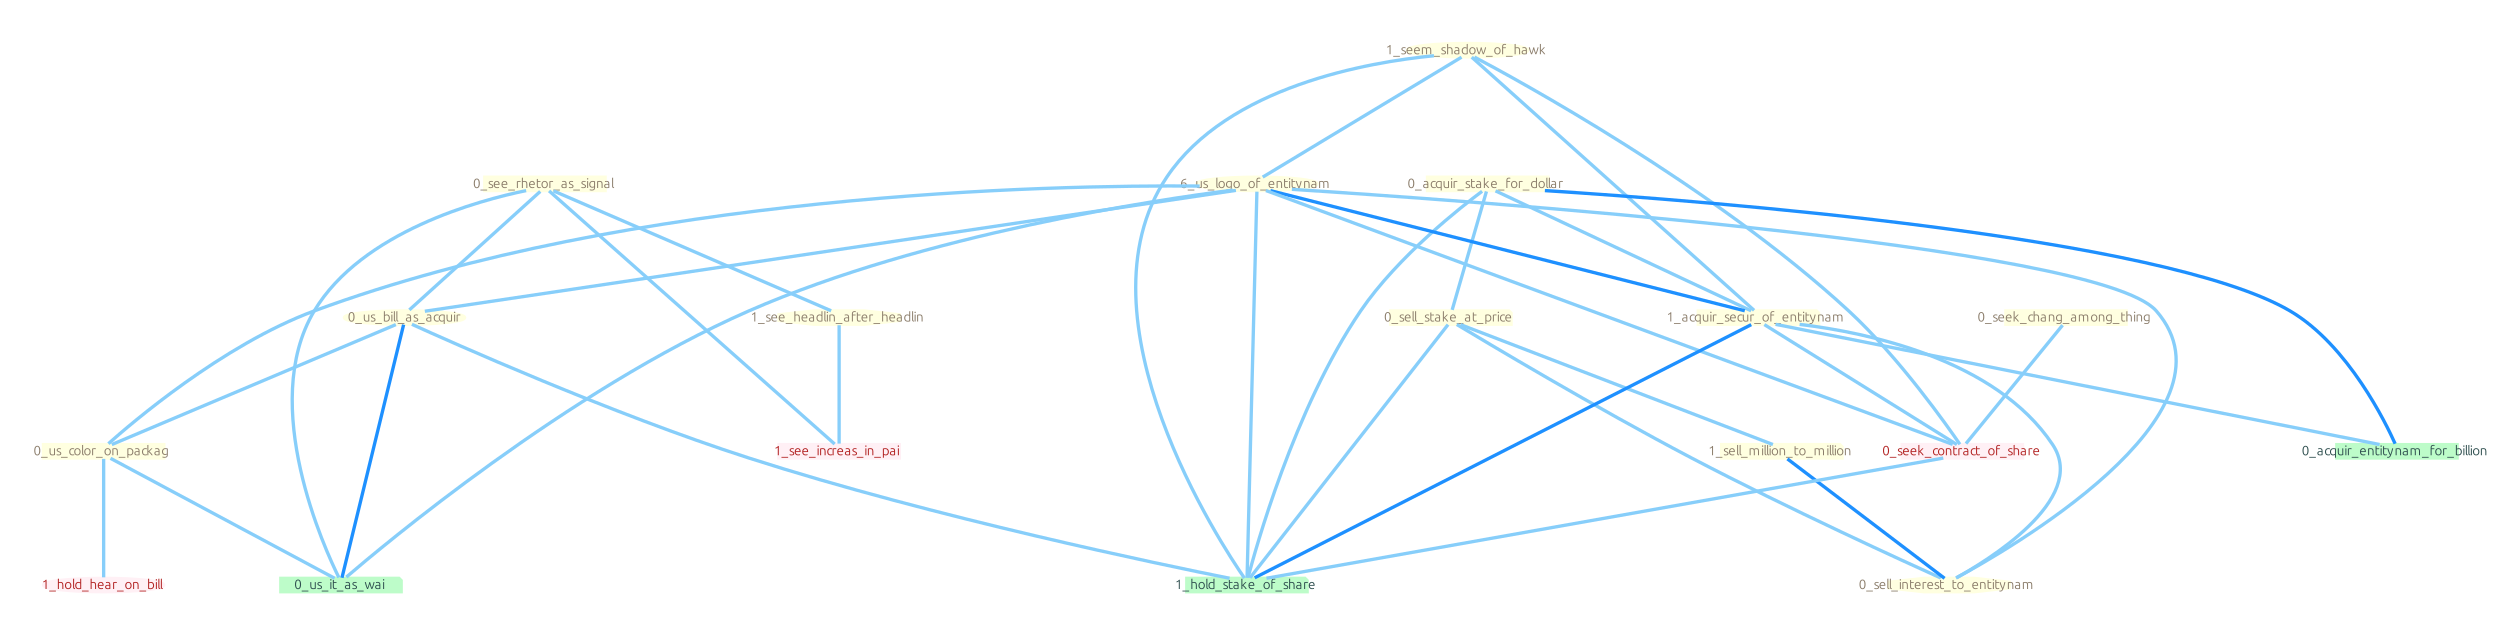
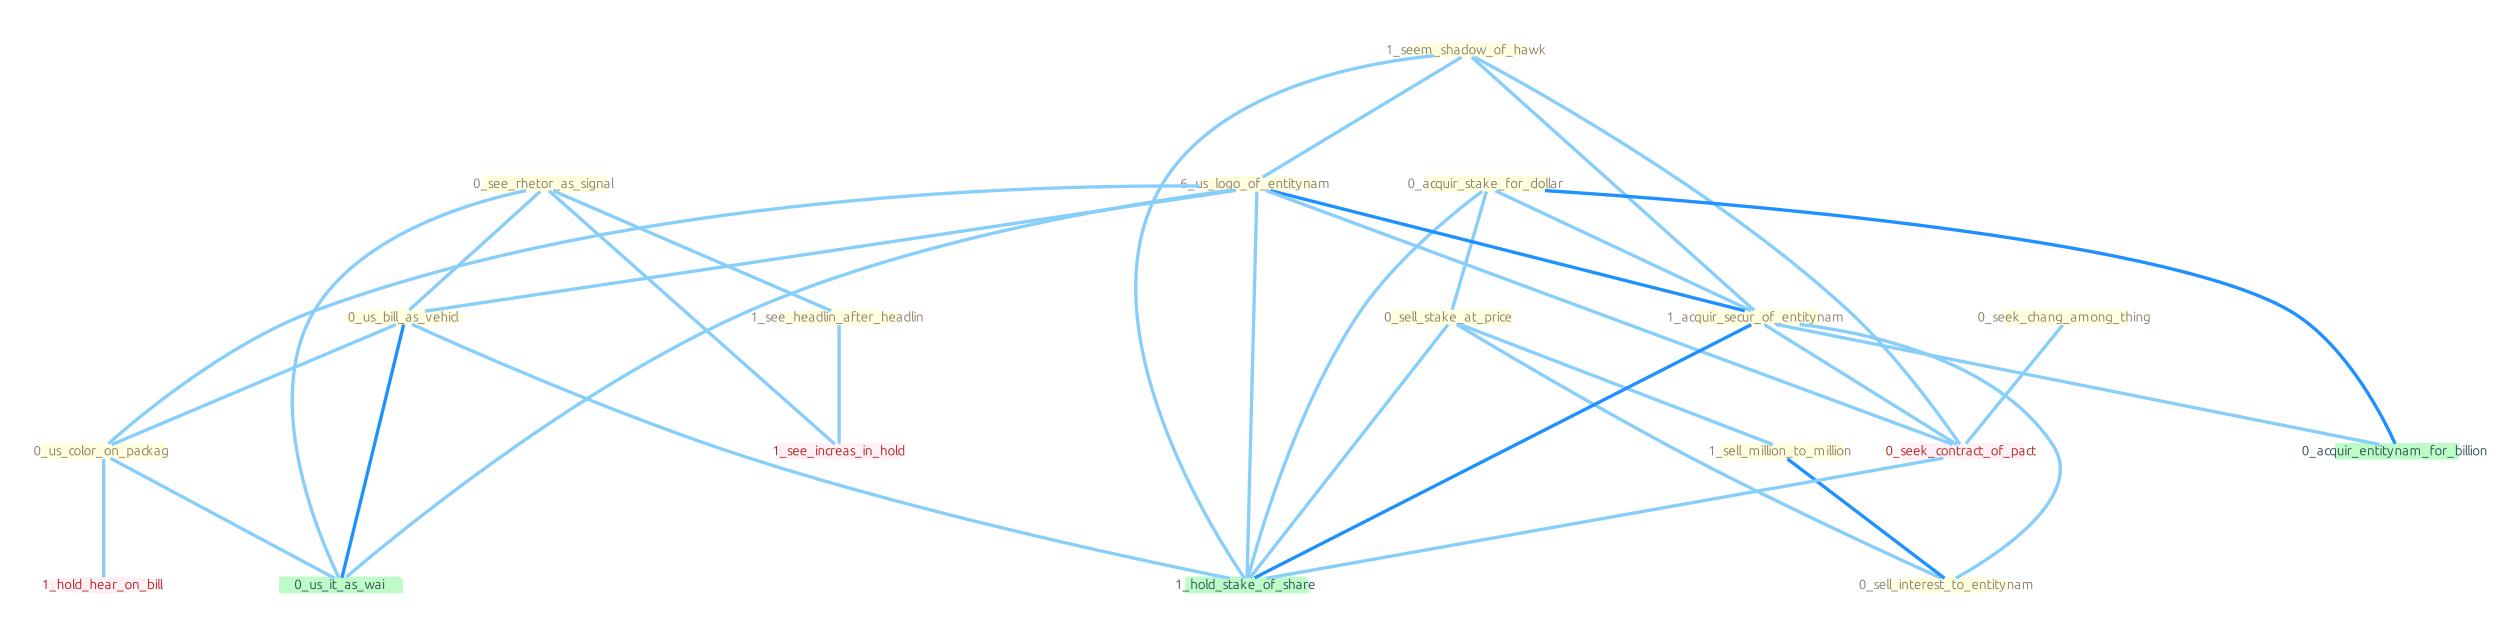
edge "6_us_logo_of_entitynam" -- "0_sell_interest_to_entitynam": removed
node "0_us_bill_as_acquir": label "0_us_bill_as_acquir" -> "0_us_bill_as_vehicl"
node "1_see_increas_in_pai": label "1_see_increas_in_pai" -> "1_see_increas_in_hold"
node "0_seek_contract_of_share": label "0_seek_contract_of_share" -> "0_seek_contract_of_pact"
